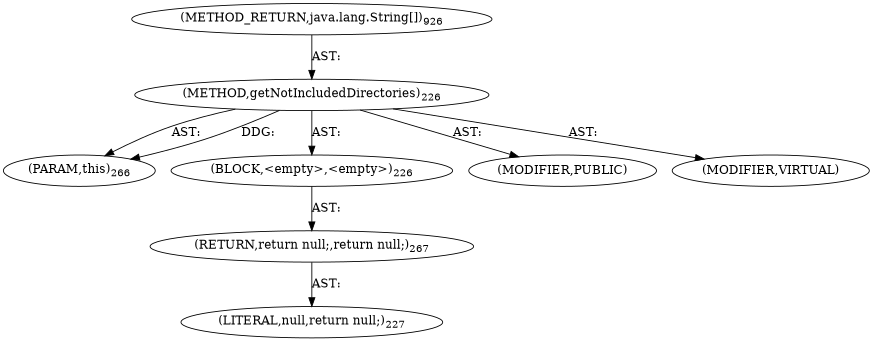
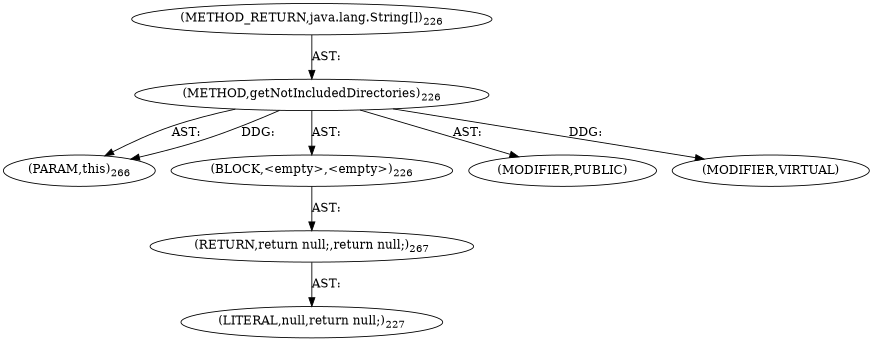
node "(METHOD_RETURN,java.lang.String[])": text "926" -> "226"
edge "(METHOD,getNotIncludedDirectories)" -> "(MODIFIER,VIRTUAL)": label "AST: " -> "DDG: "
